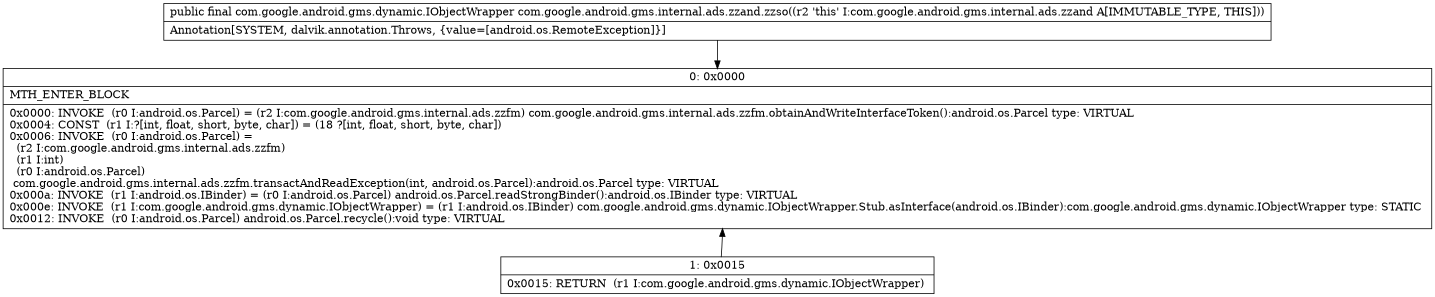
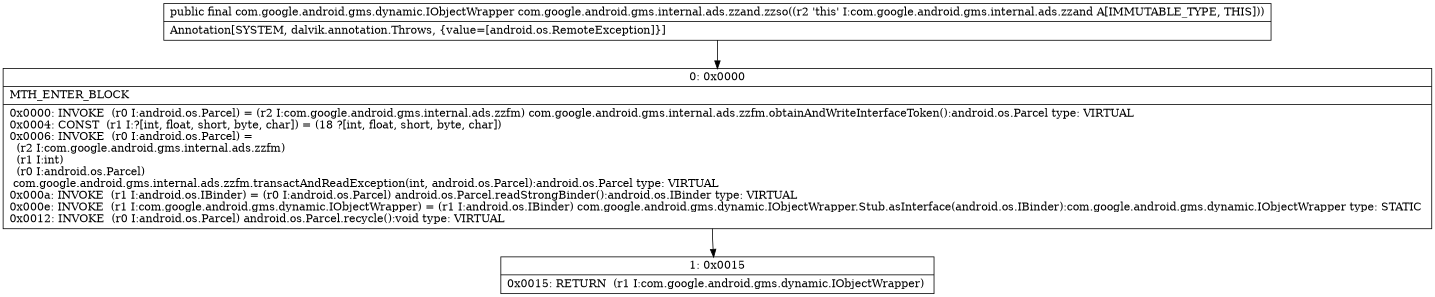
edge "1: 0x0015" -> "0: 0x0000": reversed
